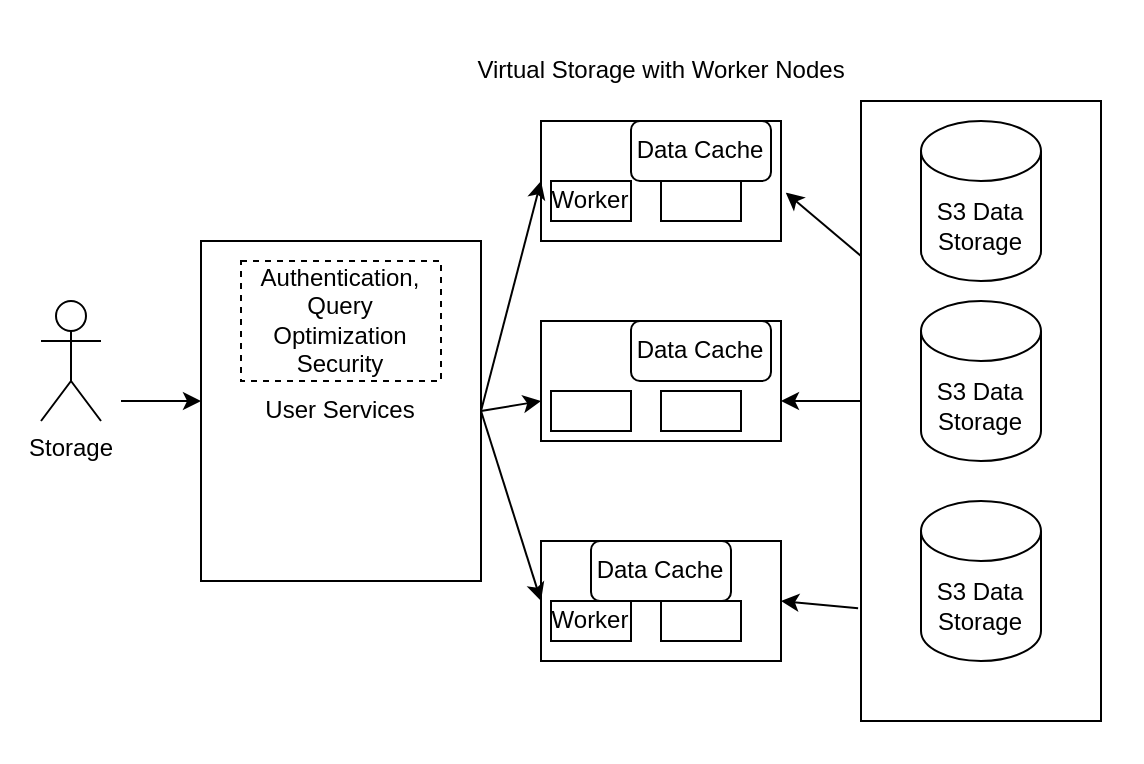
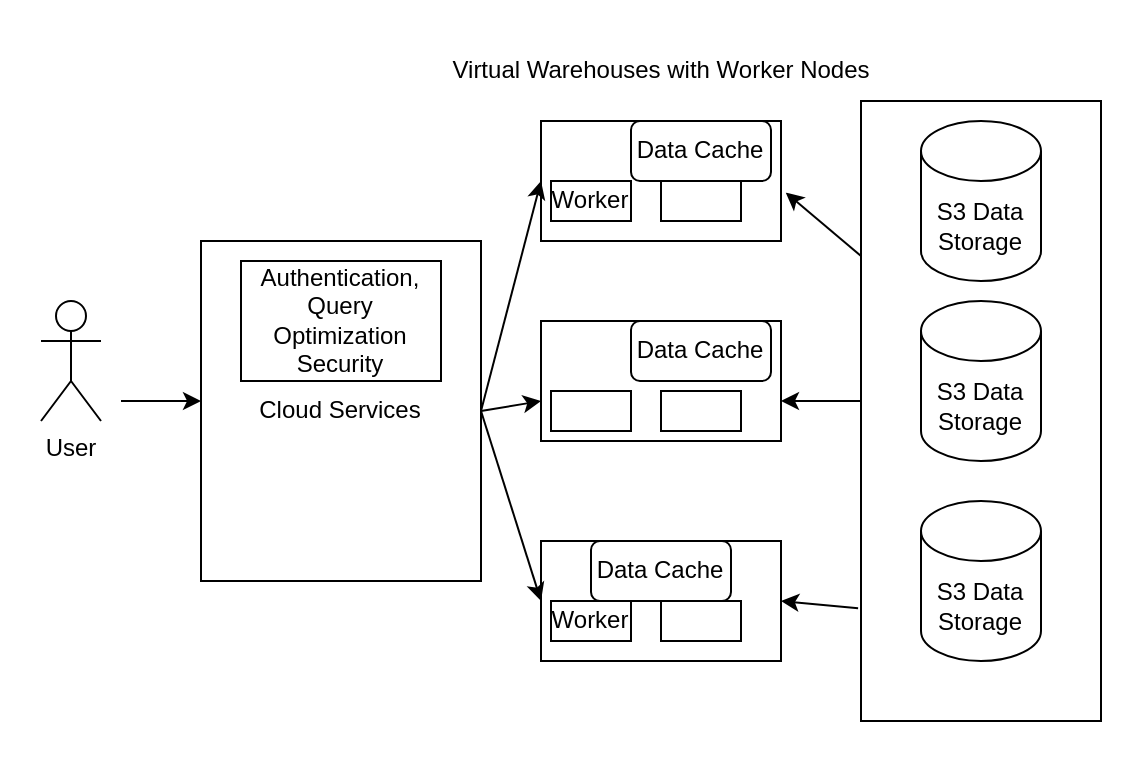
node "Virtual Storage with Worker Nodes": label "Virtual Storage with Worker Nodes" -> "Virtual Warehouses with Worker Nodes"
node "Authentication, Query Optimization Security": style dashed -> solid
node "User Services": label "User Services" -> "Cloud Services"
node "Storage": label "Storage" -> "User"
